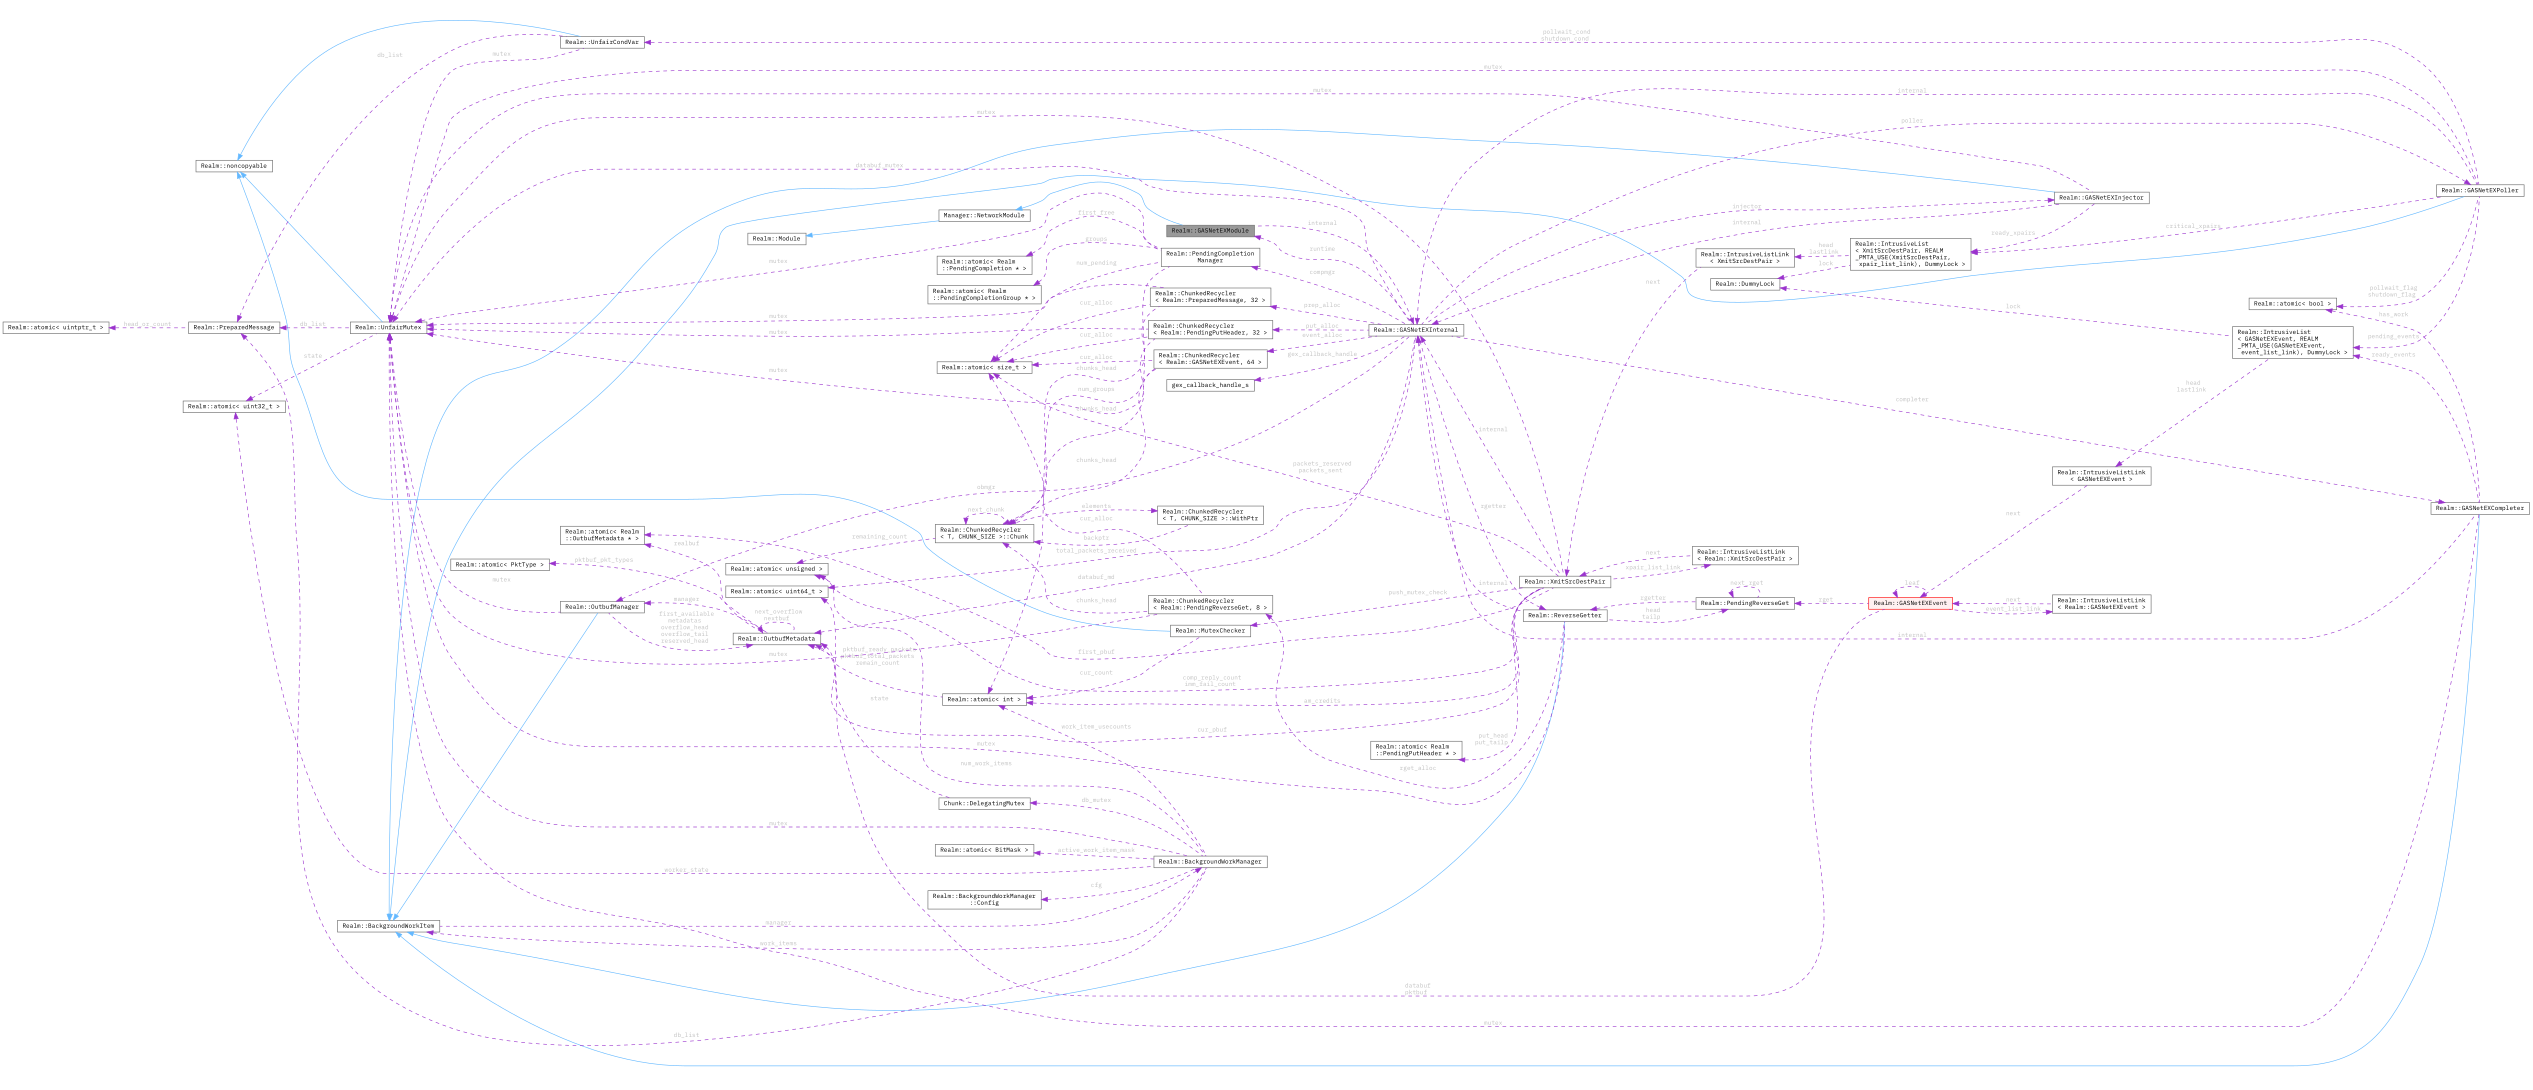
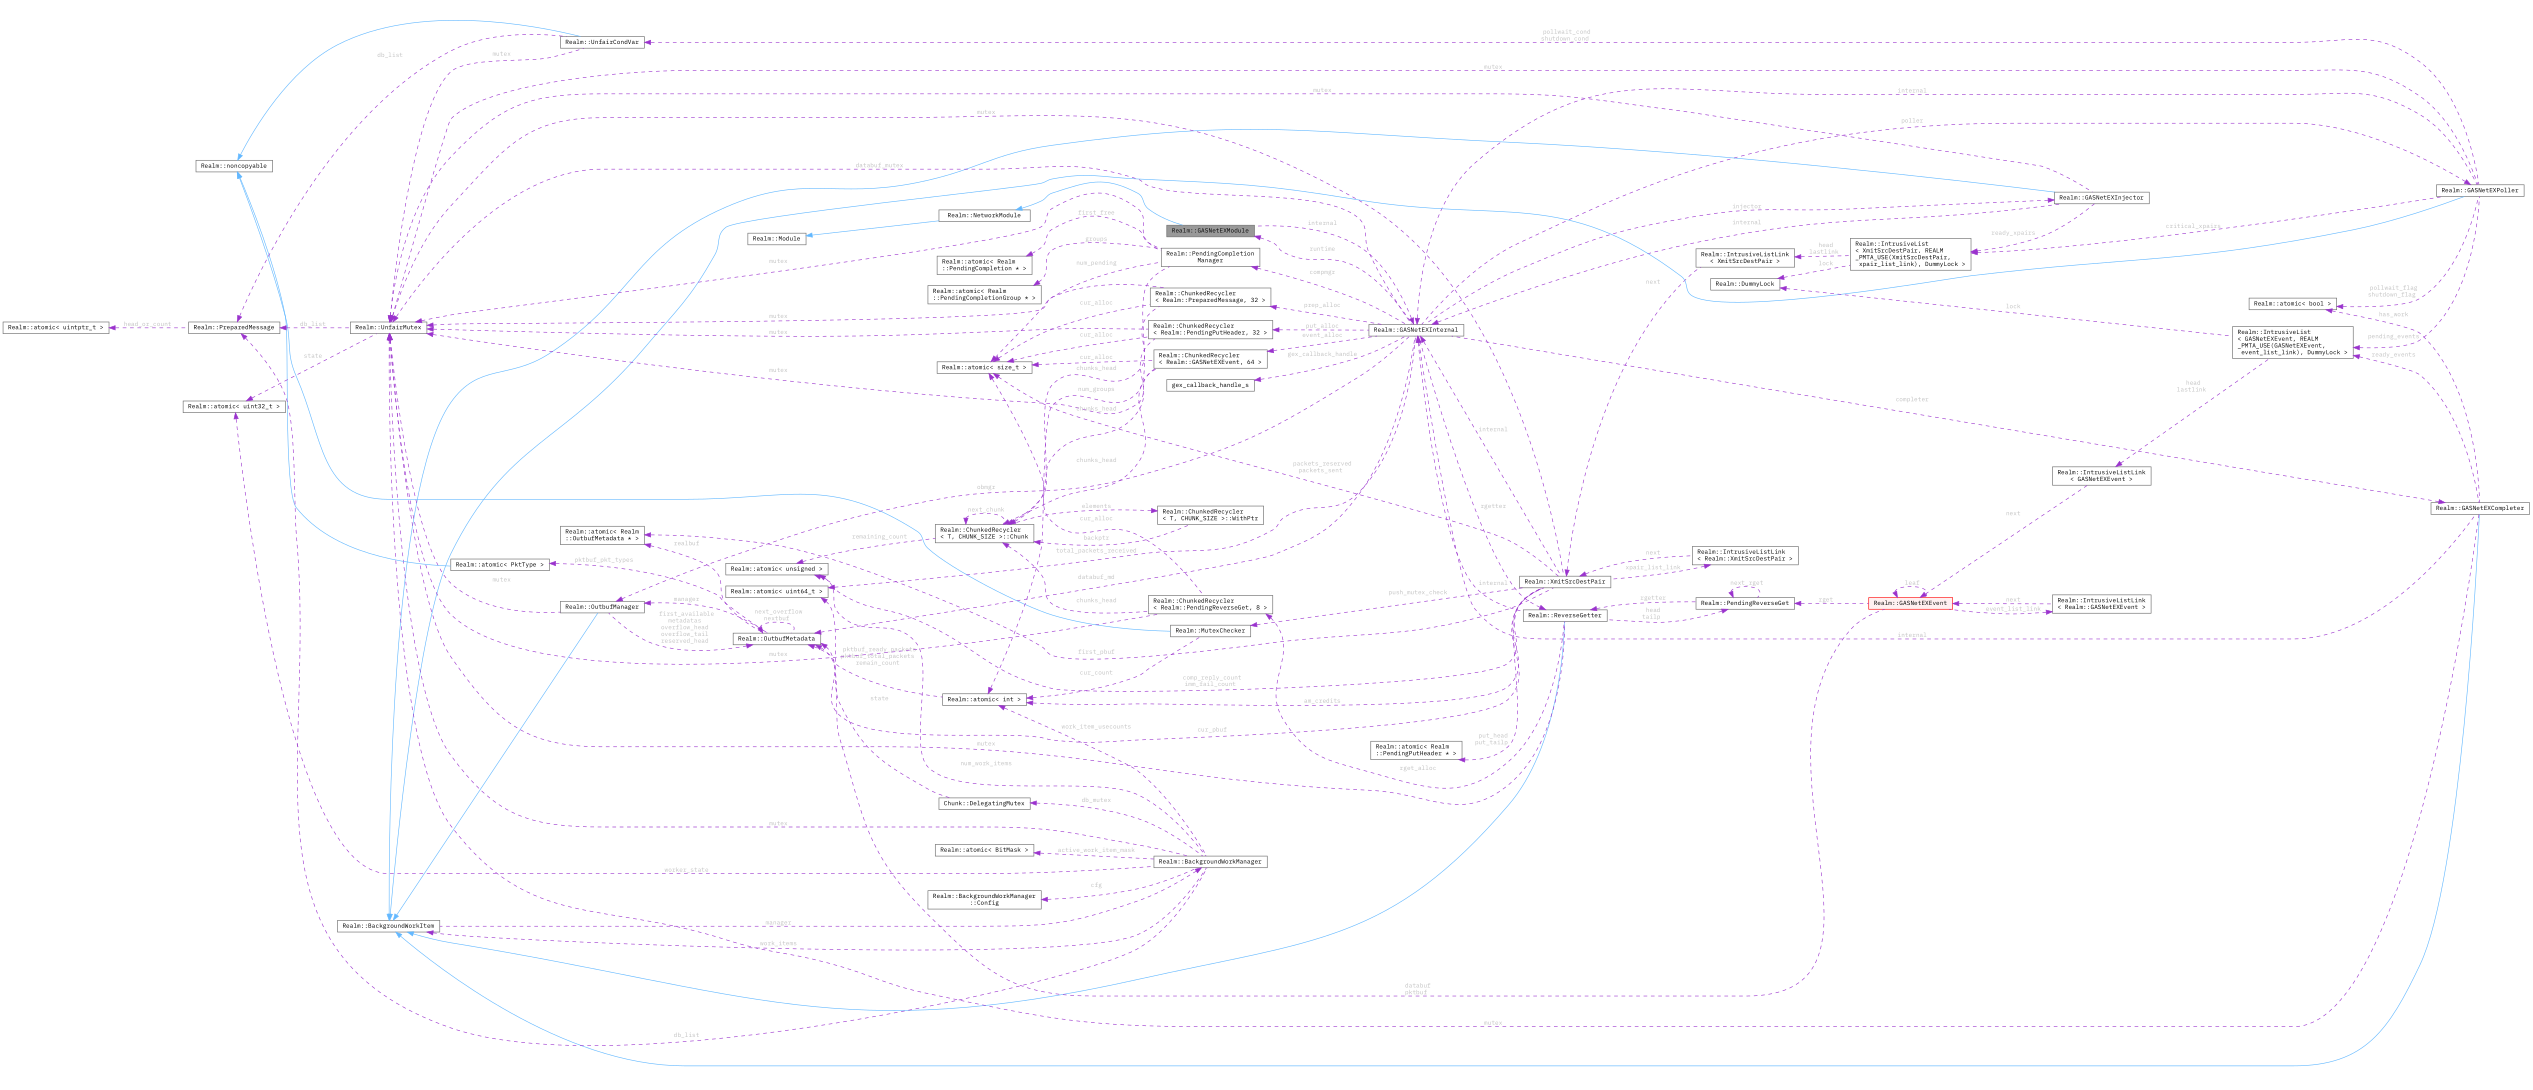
node "Manager::NetworkModule": label "Manager::NetworkModule" -> "Realm::NetworkModule"
edge "Realm::UnfairMutex" -> "Realm::noncopyable": now "Realm::atomic< PktType >" -> "Realm::noncopyable"
